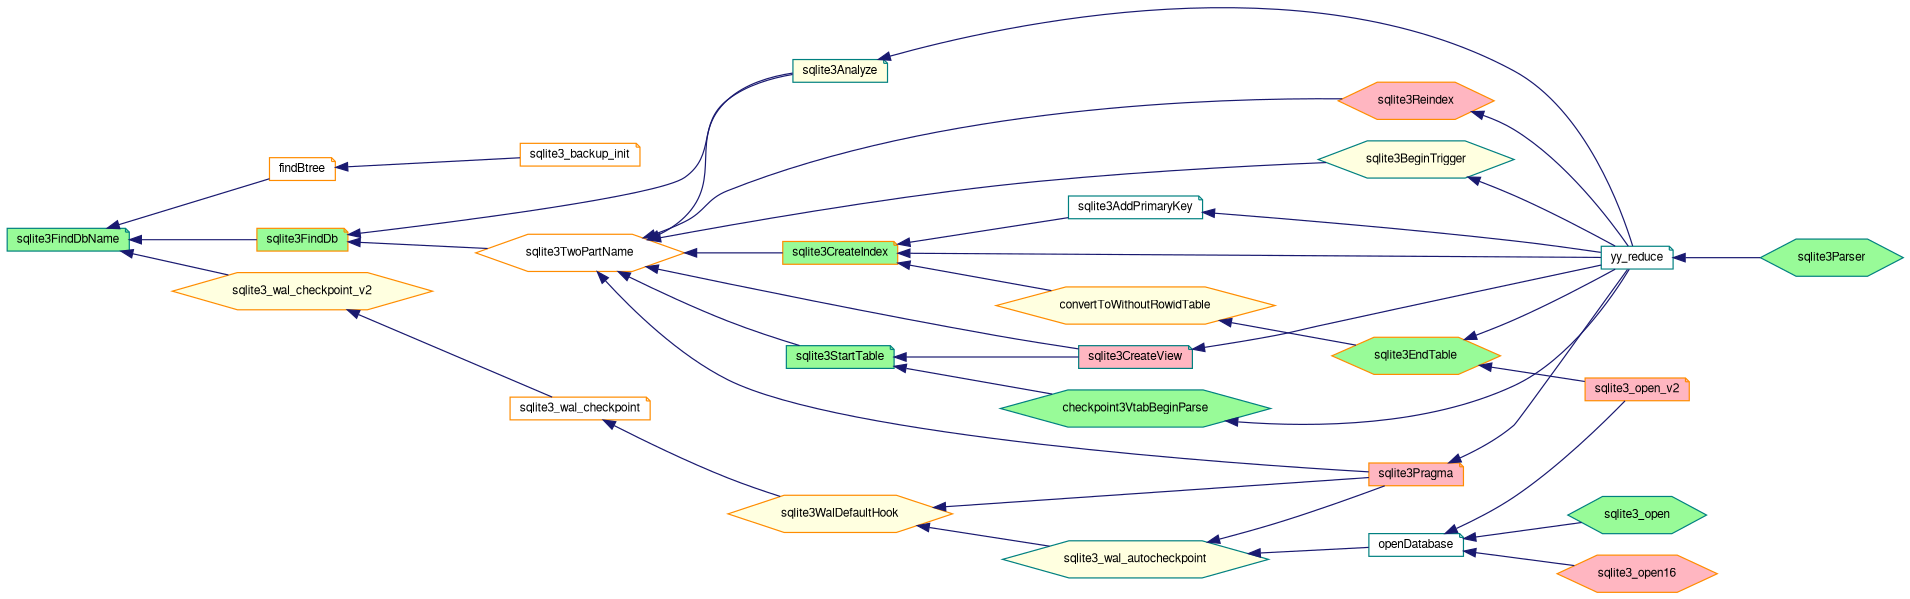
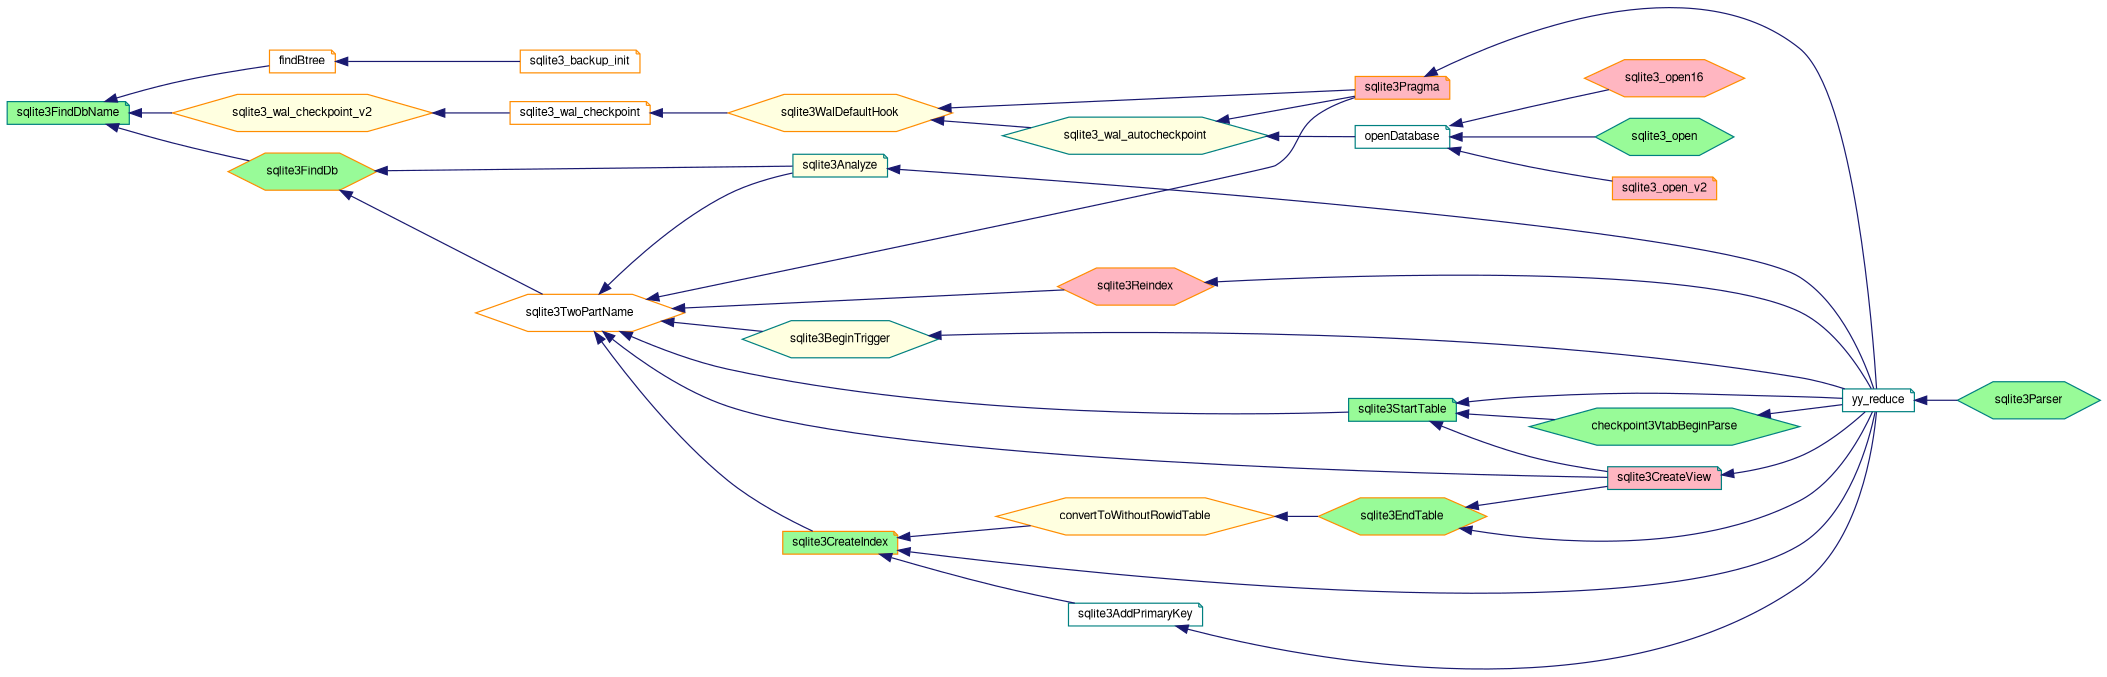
node "sqlite3FindDb": shape note -> hexagon
edge "sqlite3_open_v2" -> "sqlite3EndTable": now "sqlite3CreateView" -> "sqlite3EndTable"
edge "yy_reduce" -> "sqlite3StartTable": added
